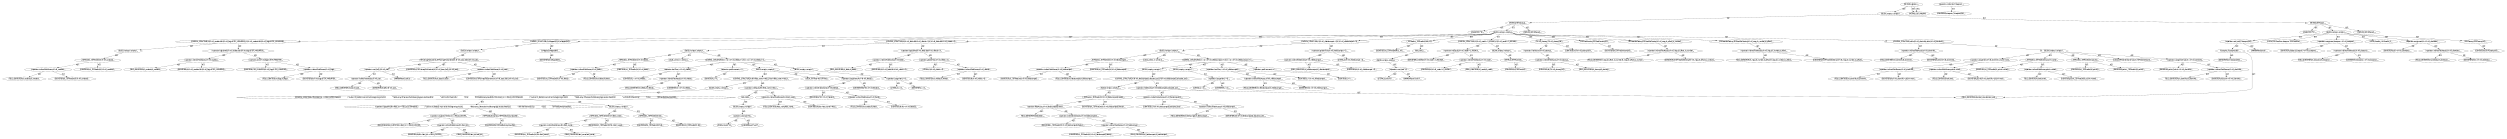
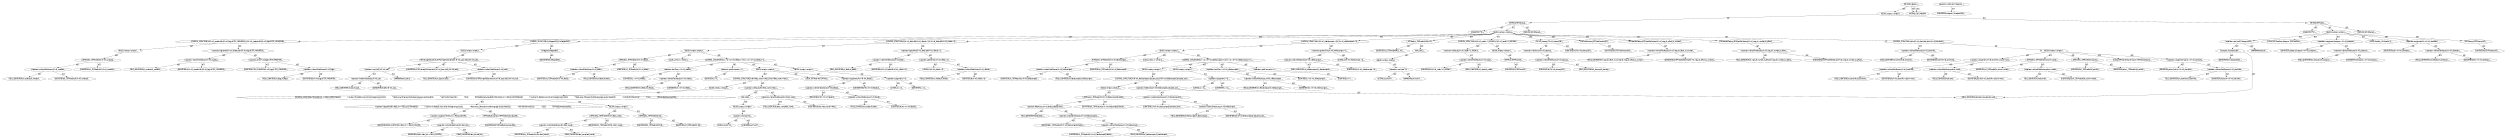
node "(IDENTIFIER,O_RDONLY,tif->tif_mode != O_RDONLY)": removed
